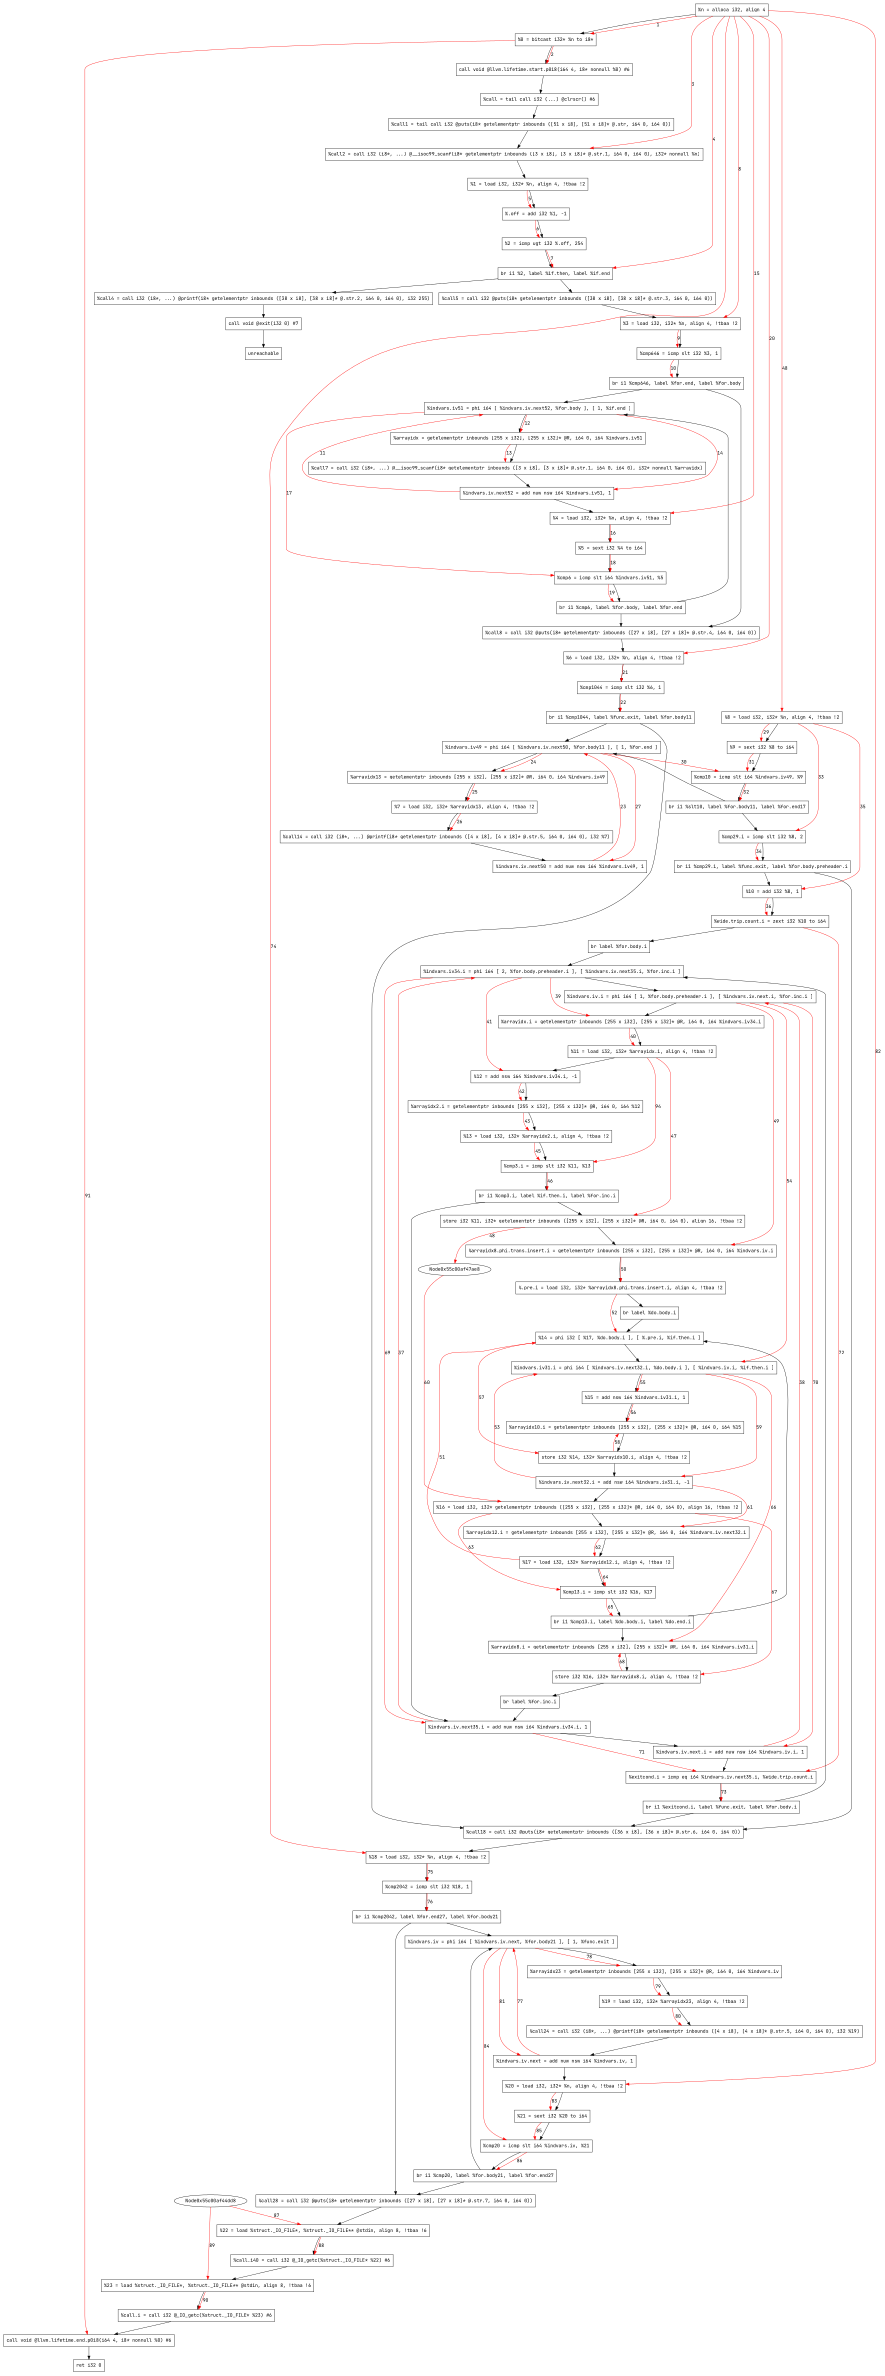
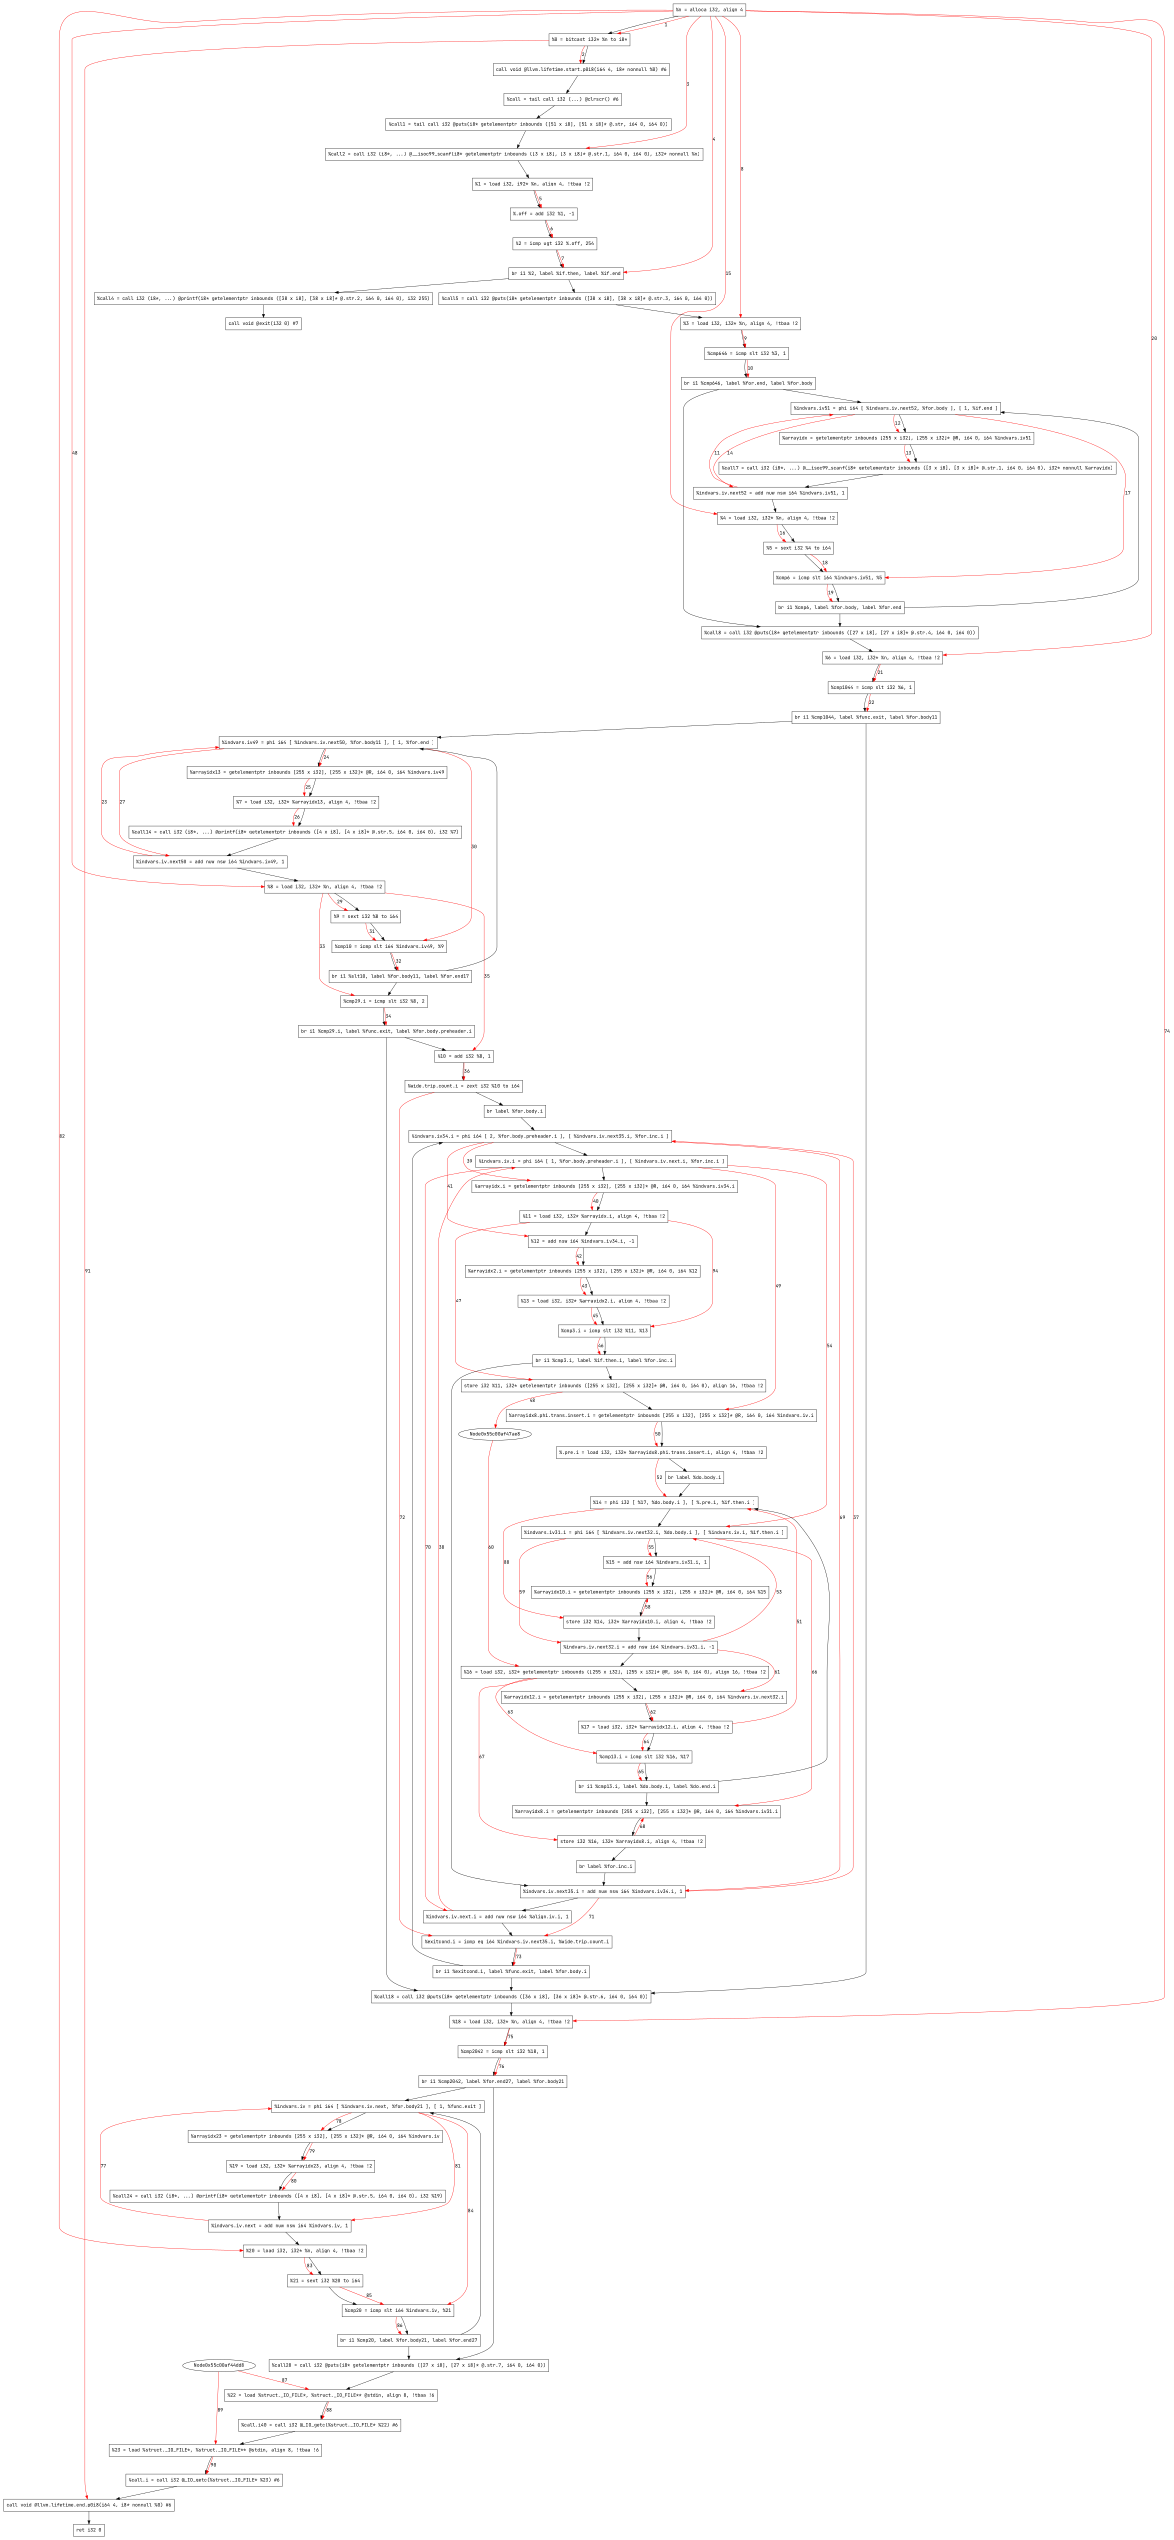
node "%1 = load i32, i32* %n, align 4, !tbaa !2": label "%1 = load i32, i32* %n, align 4, !tbaa !2" -> "%1 = load i32, i92* %n, align 4, !tbaa !2"
node "unreachable": removed
edge "%indvars.iv.next50 = add nuw nsw i64 %indvars.iv49, 1" -> "%8 = load i32, i32* %n, align 4, !tbaa !2": added
edge "%14 = phi i32 [ %17, %do.body.i ], [ %.pre.i, %if.then.i ]" -> "store i32 %14, i32* %arrayidx10.i, align 4, !tbaa !2": label "57" -> "88"
node "%indvars.iv.next.i = add nuw nsw i64 %indvars.iv.i, 1": label "%indvars.iv.next.i = add nuw nsw i64 %indvars.iv.i, 1" -> "%indvars.iv.next.i = add nuw nsw i64 %align.iv.i, 1"
